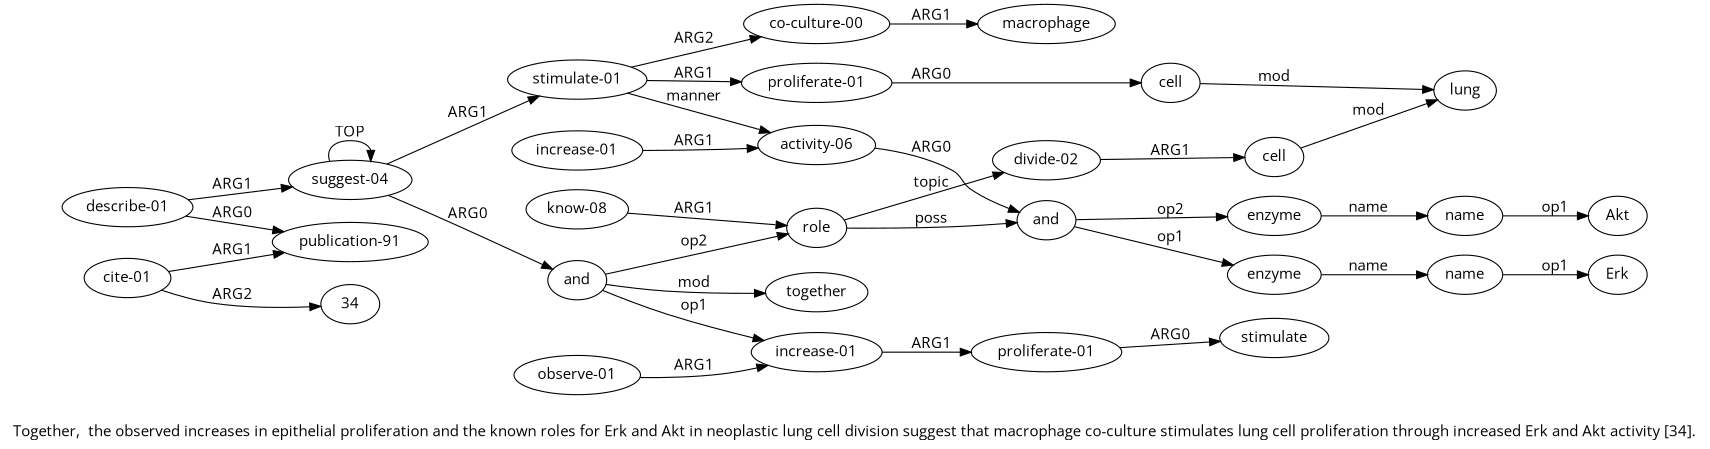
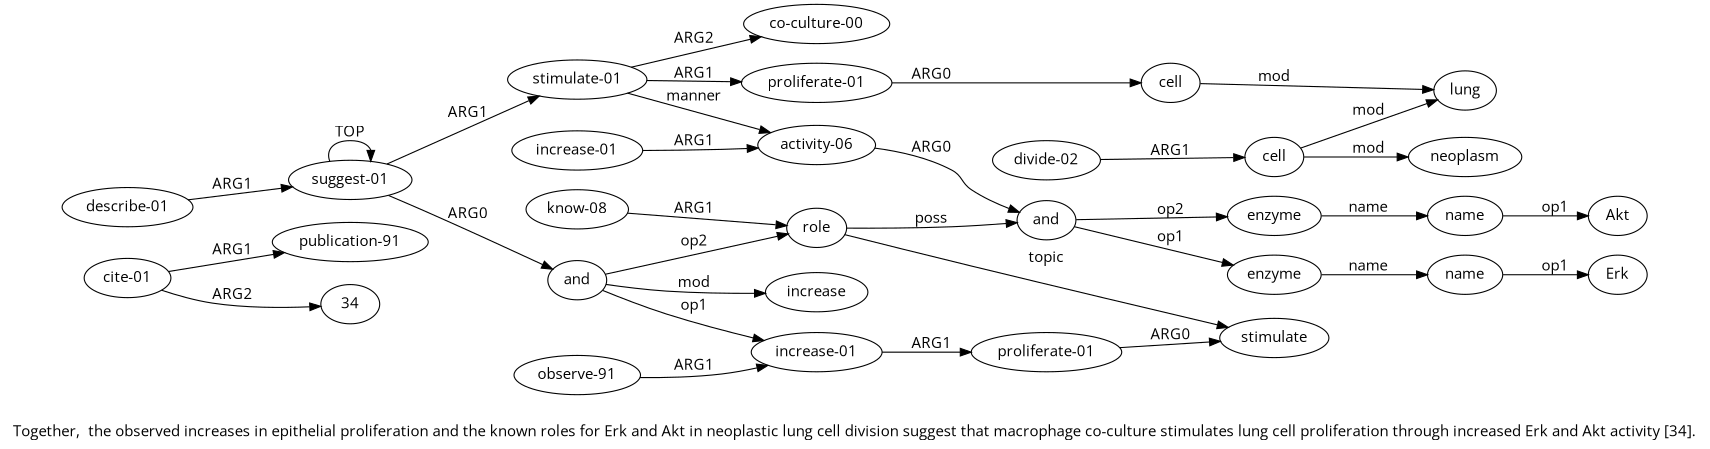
node "macrophage": removed
node "neoplasm": added
node "suggest-04": label "suggest-04" -> "suggest-01"
edge "role" -> "divide-02": now "role" -> "stimulate"
edge "describe-01" -> "publication-91": removed, label "ARG0"
node "together": label "together" -> "increase"
node "observe-01": label "observe-01" -> "observe-91"
